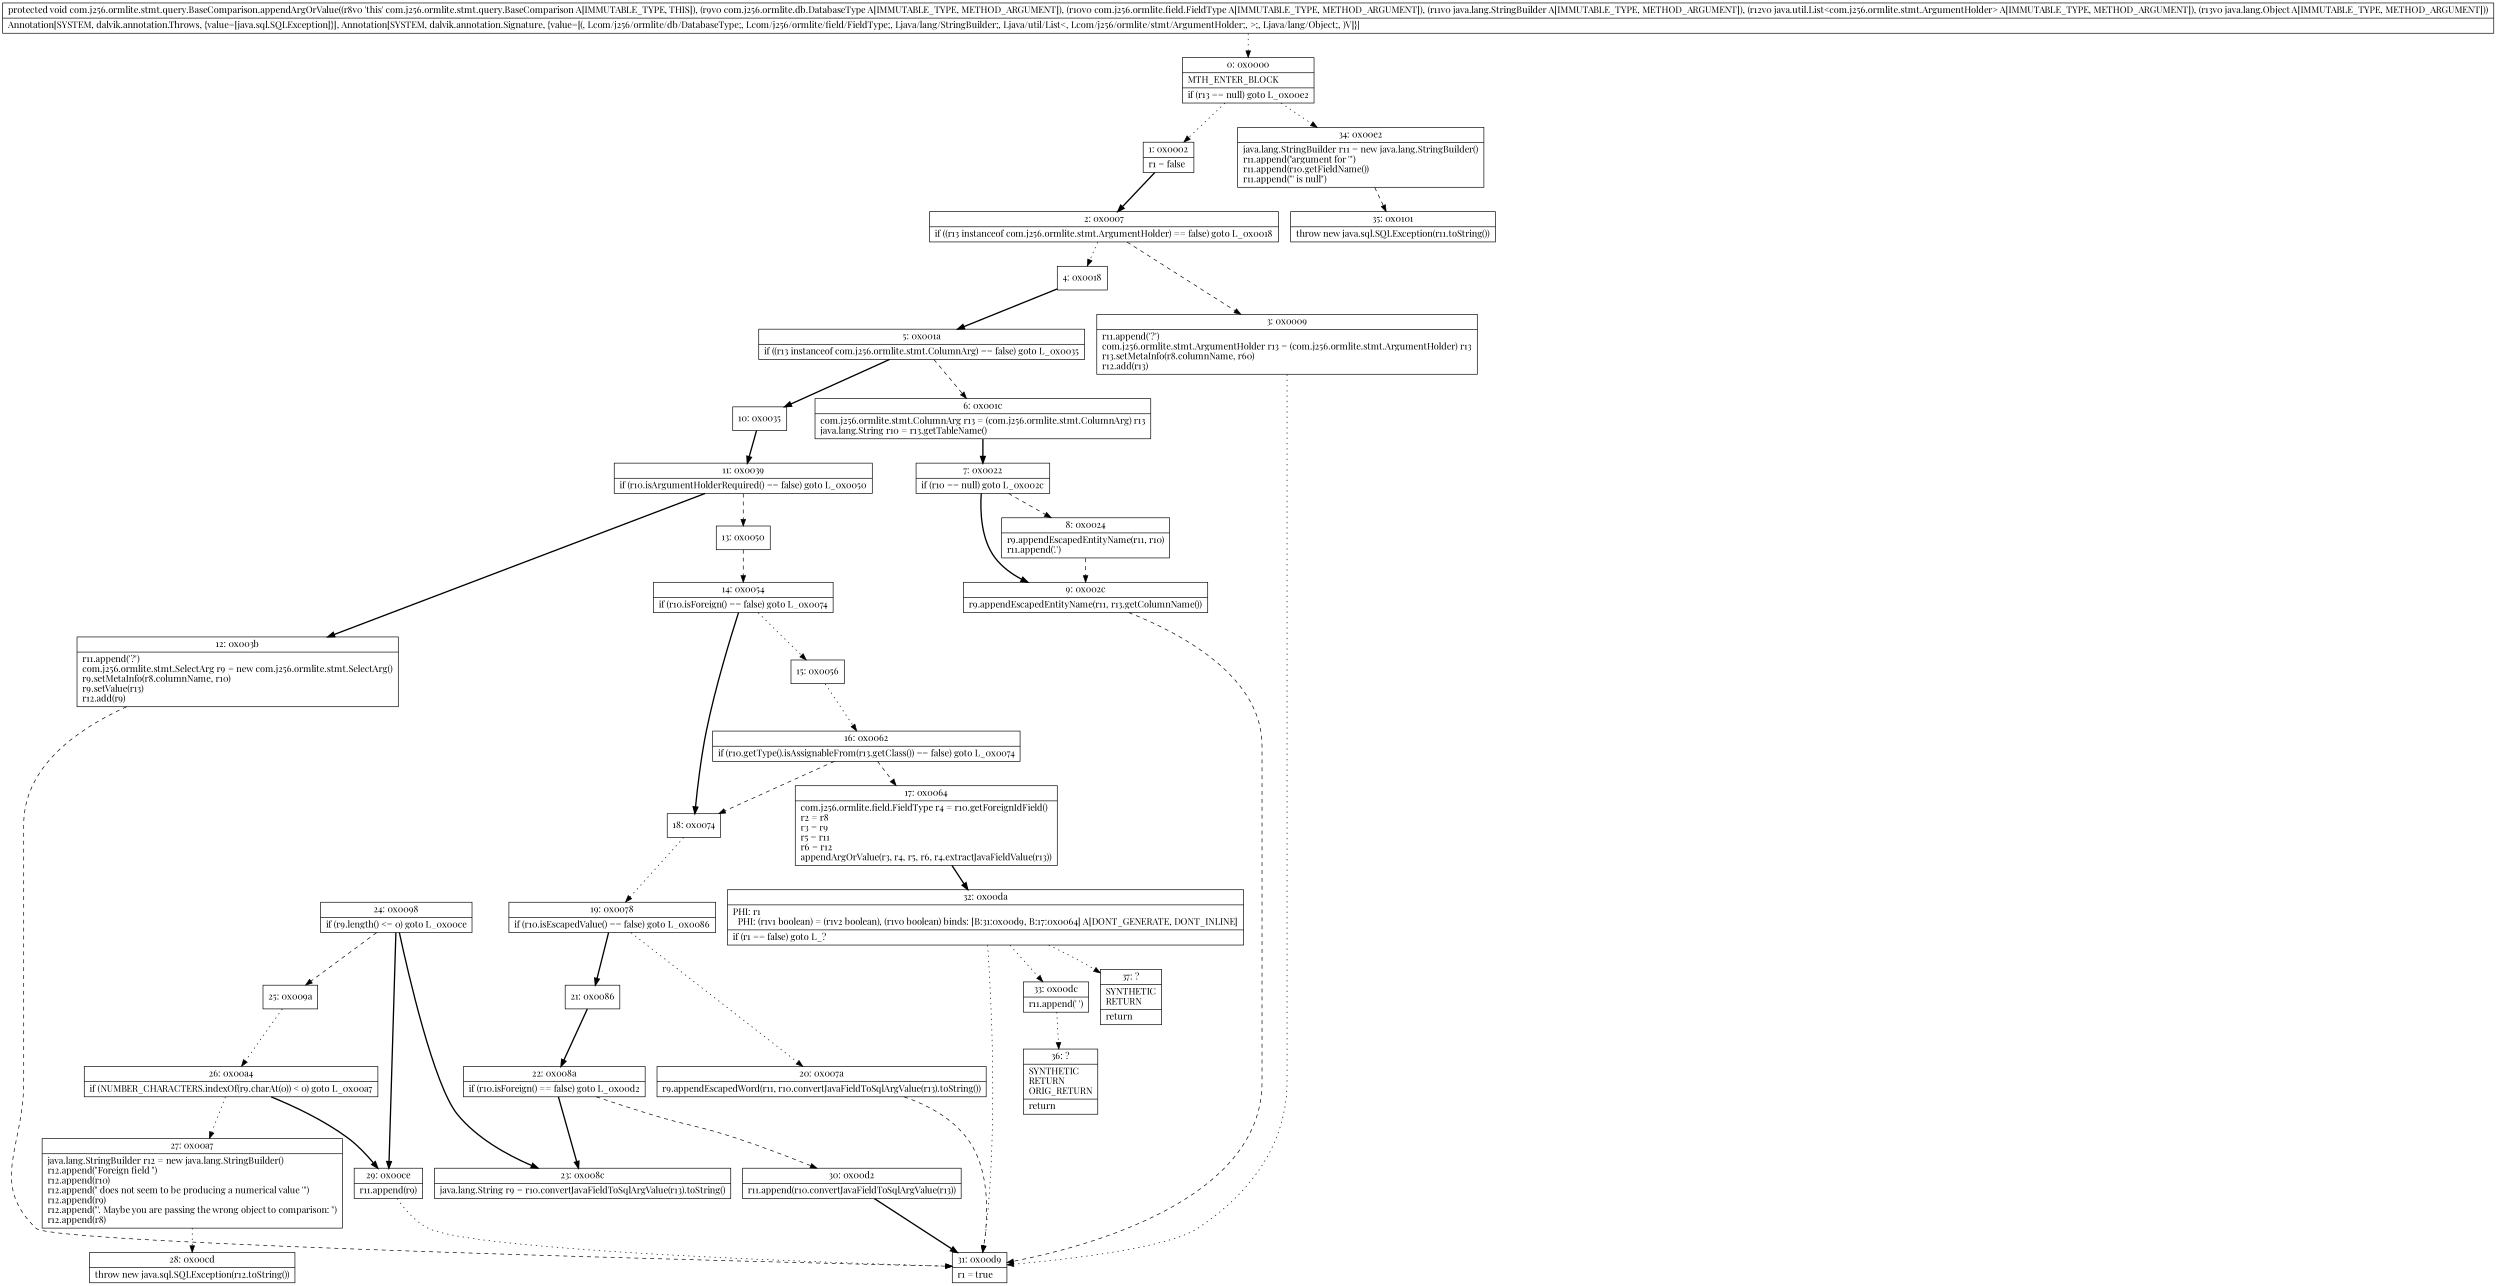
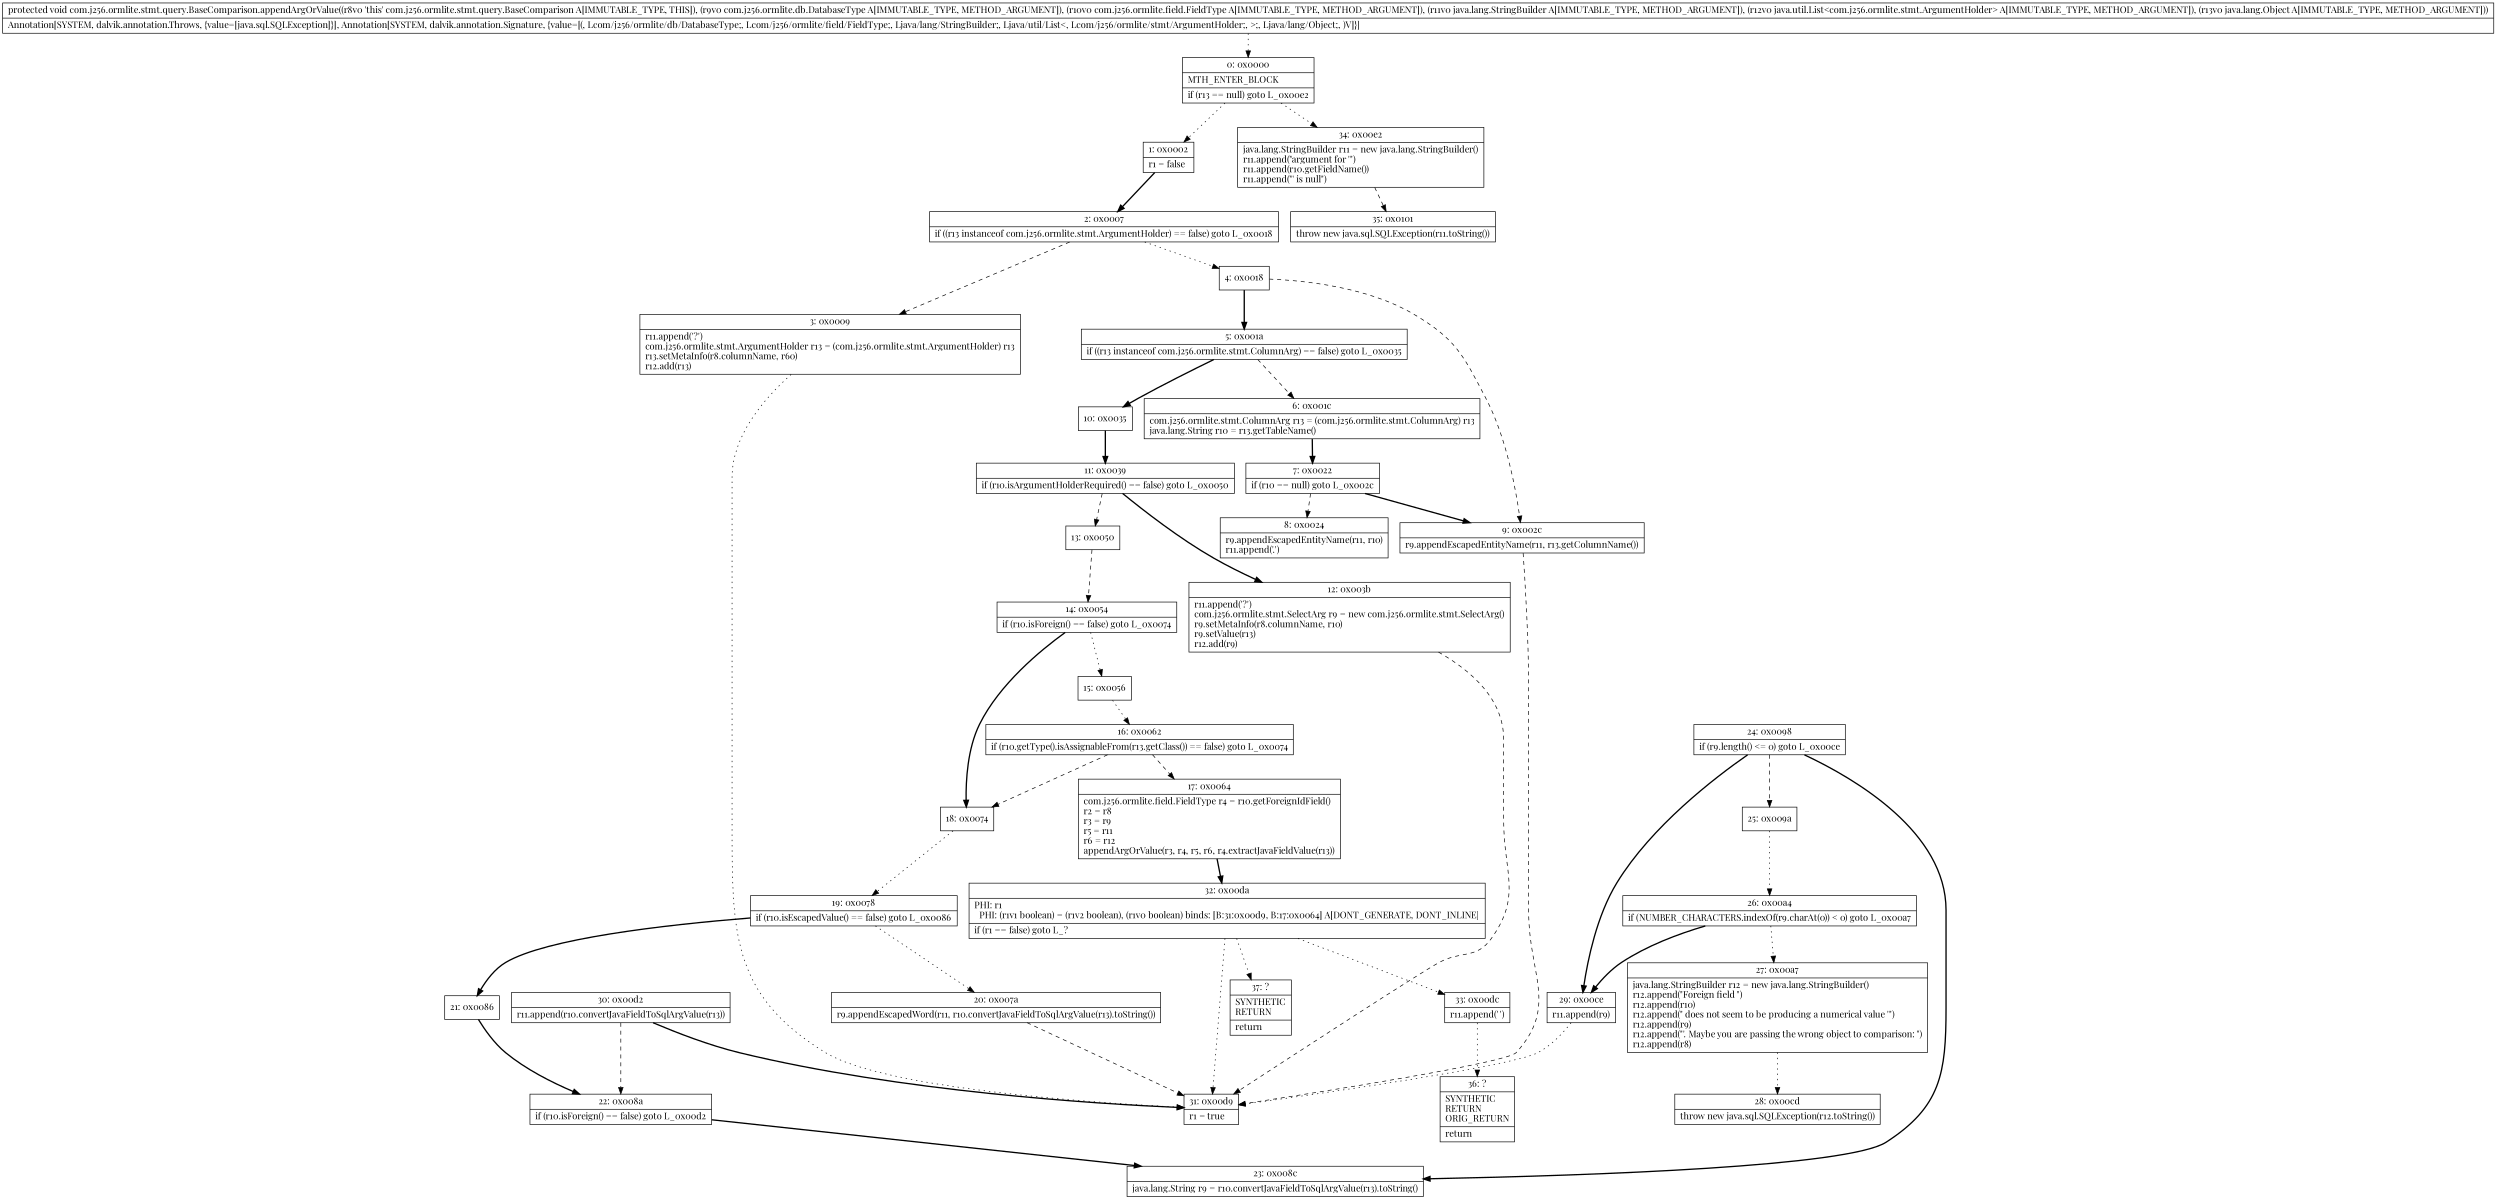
edge "8: 0x0024" -> "9: 0x002c": now "4: 0x0018" -> "9: 0x002c"
edge "22: 0x008a" -> "30: 0x00d2": reversed
